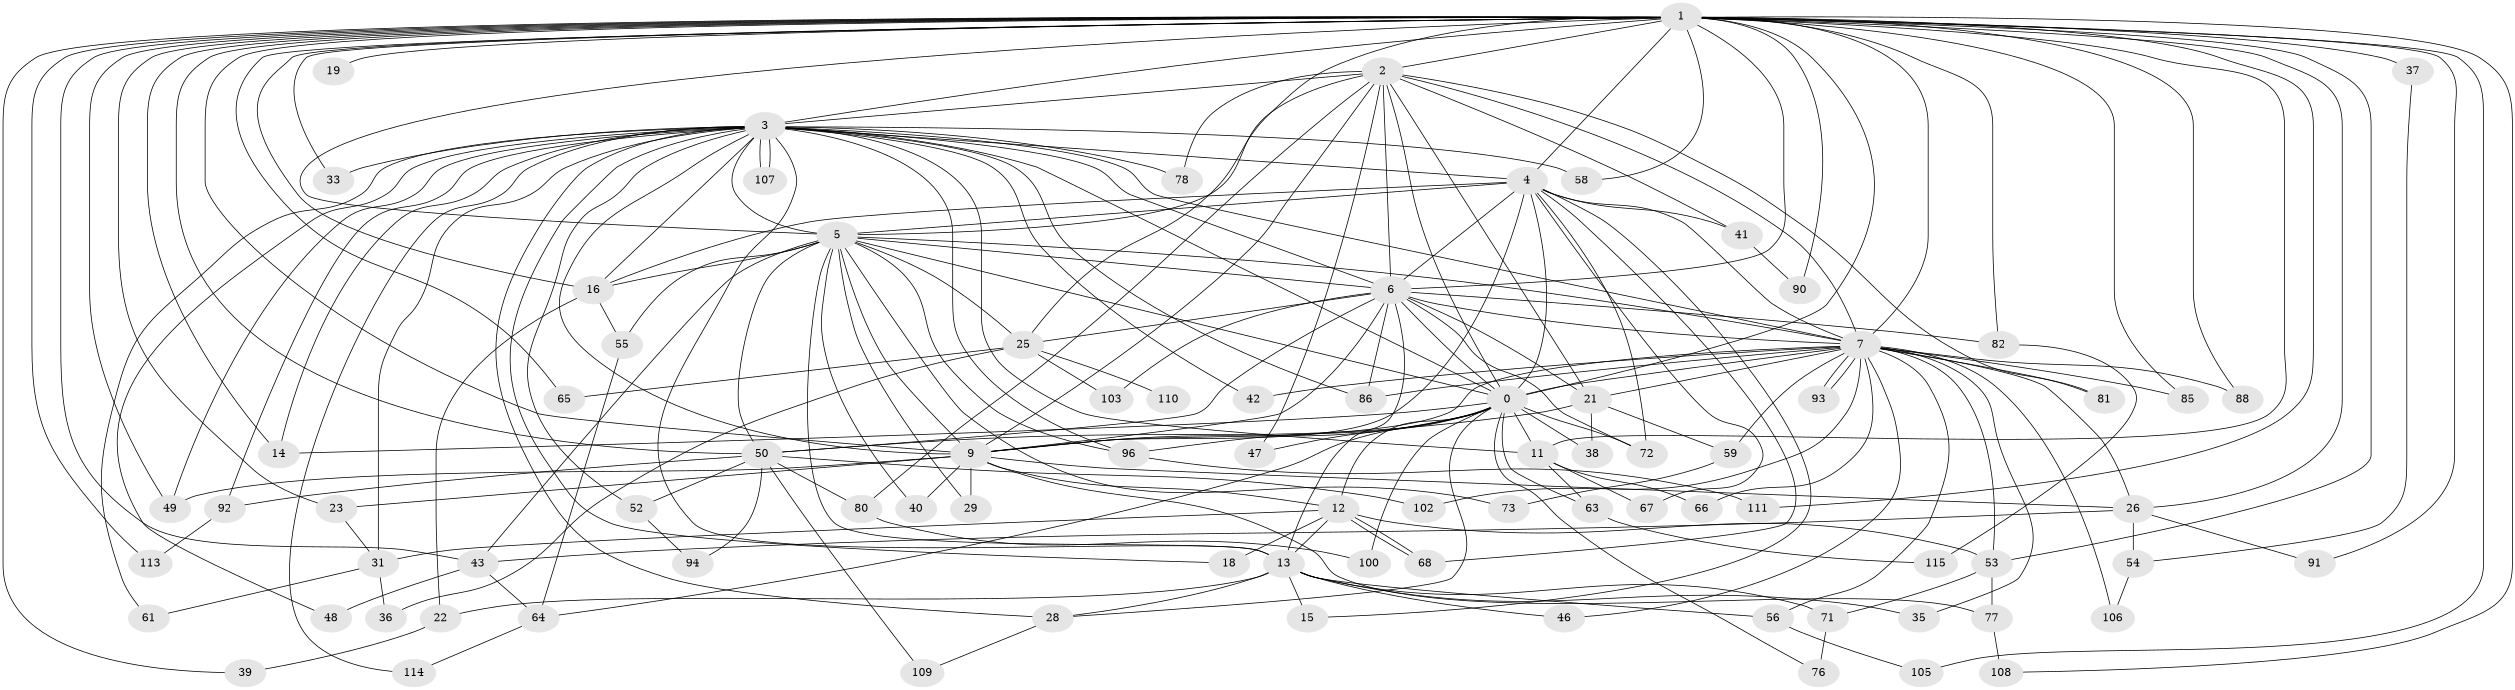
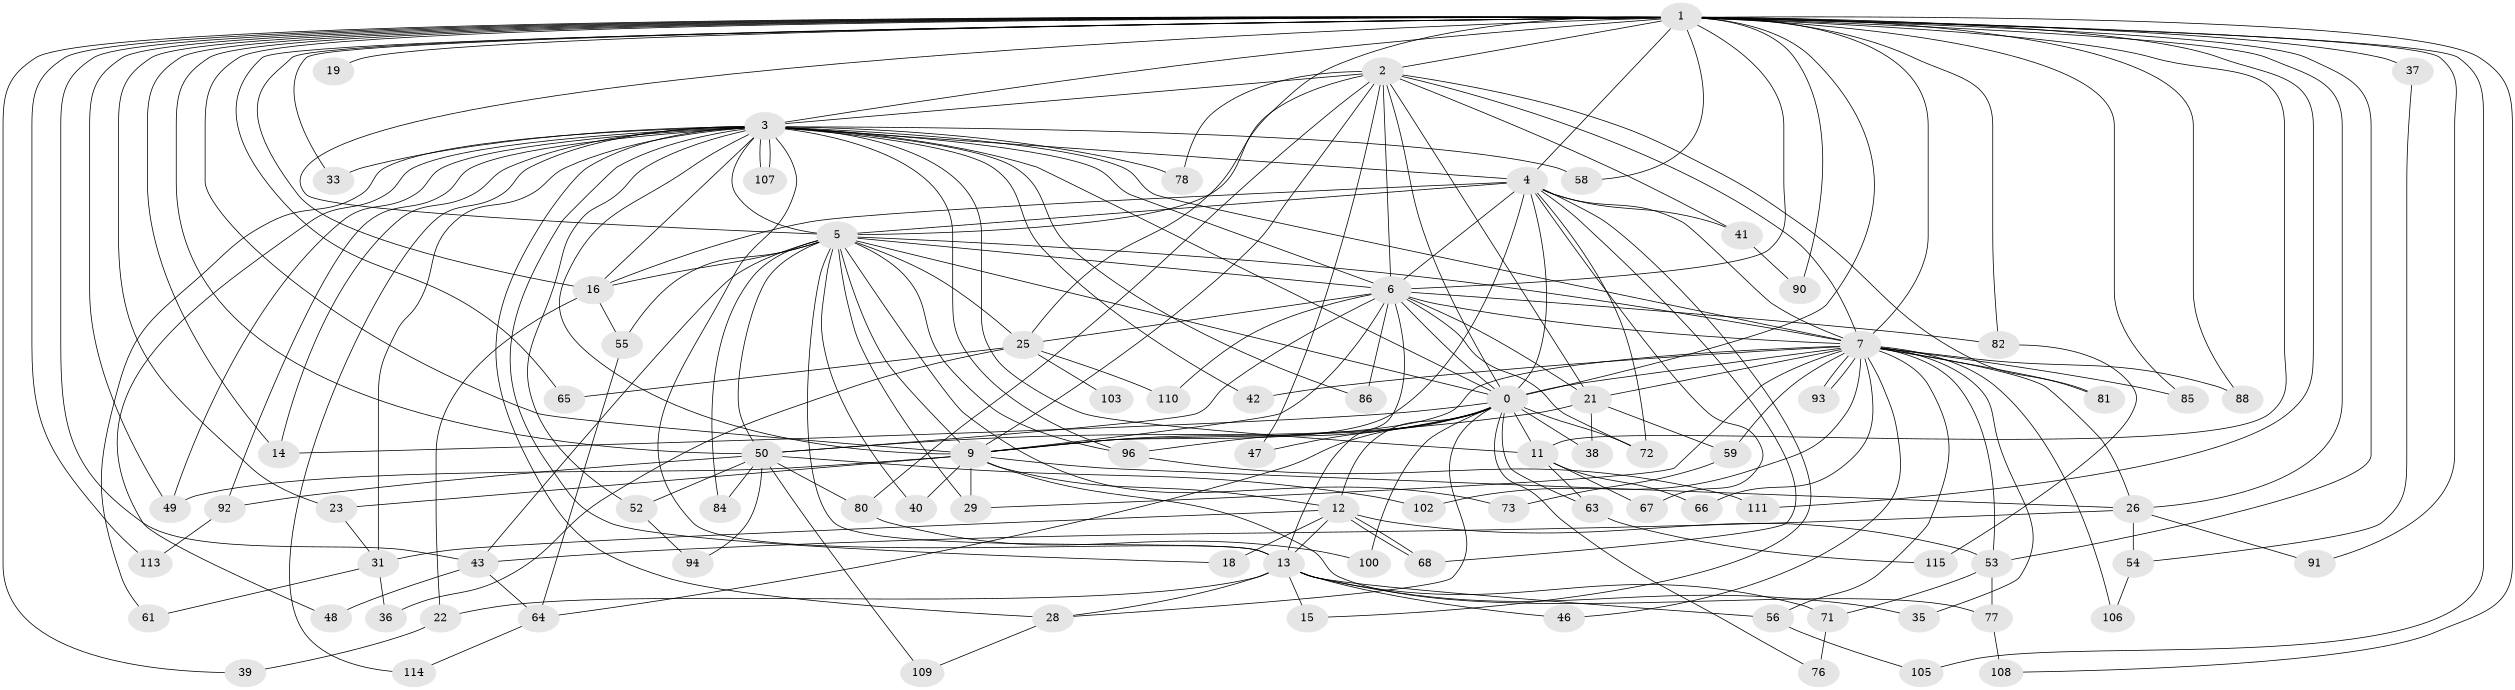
edge "6" -- "103": now "6" -- "110"
edge "7" -- "86": now "7" -- "29"
node "84": added
